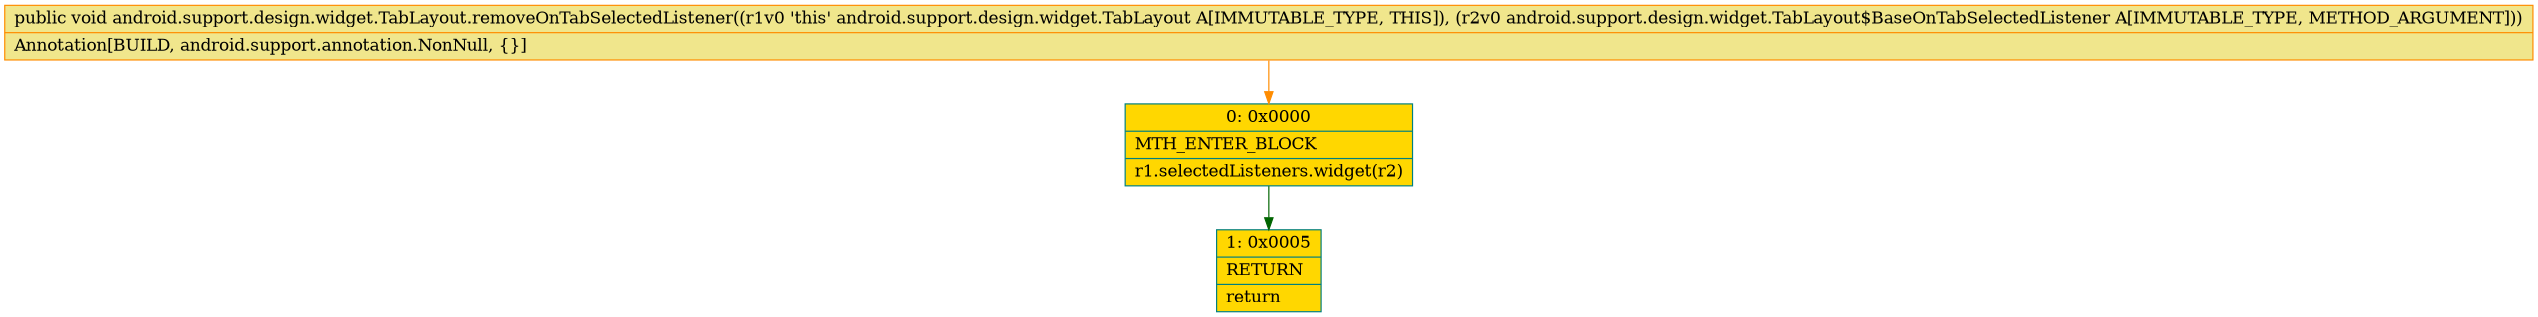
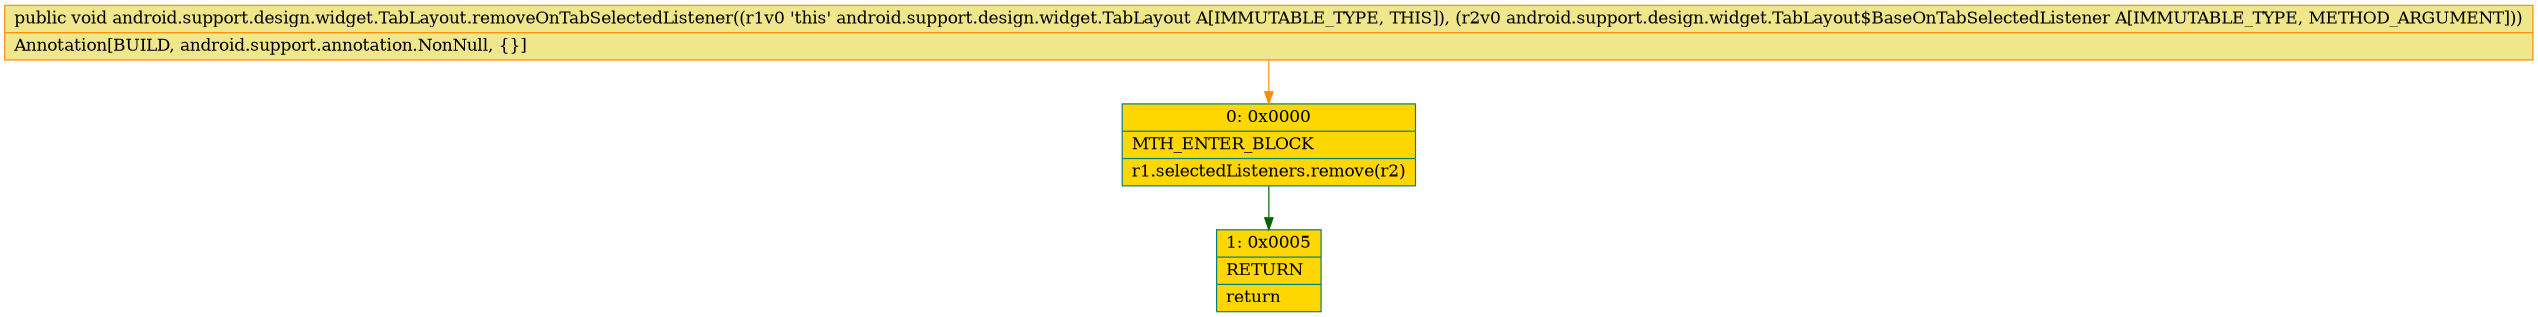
node "0: 0x0000": text "r1.selectedListeners.widget(r2)" -> "r1.selectedListeners.remove(r2)"
